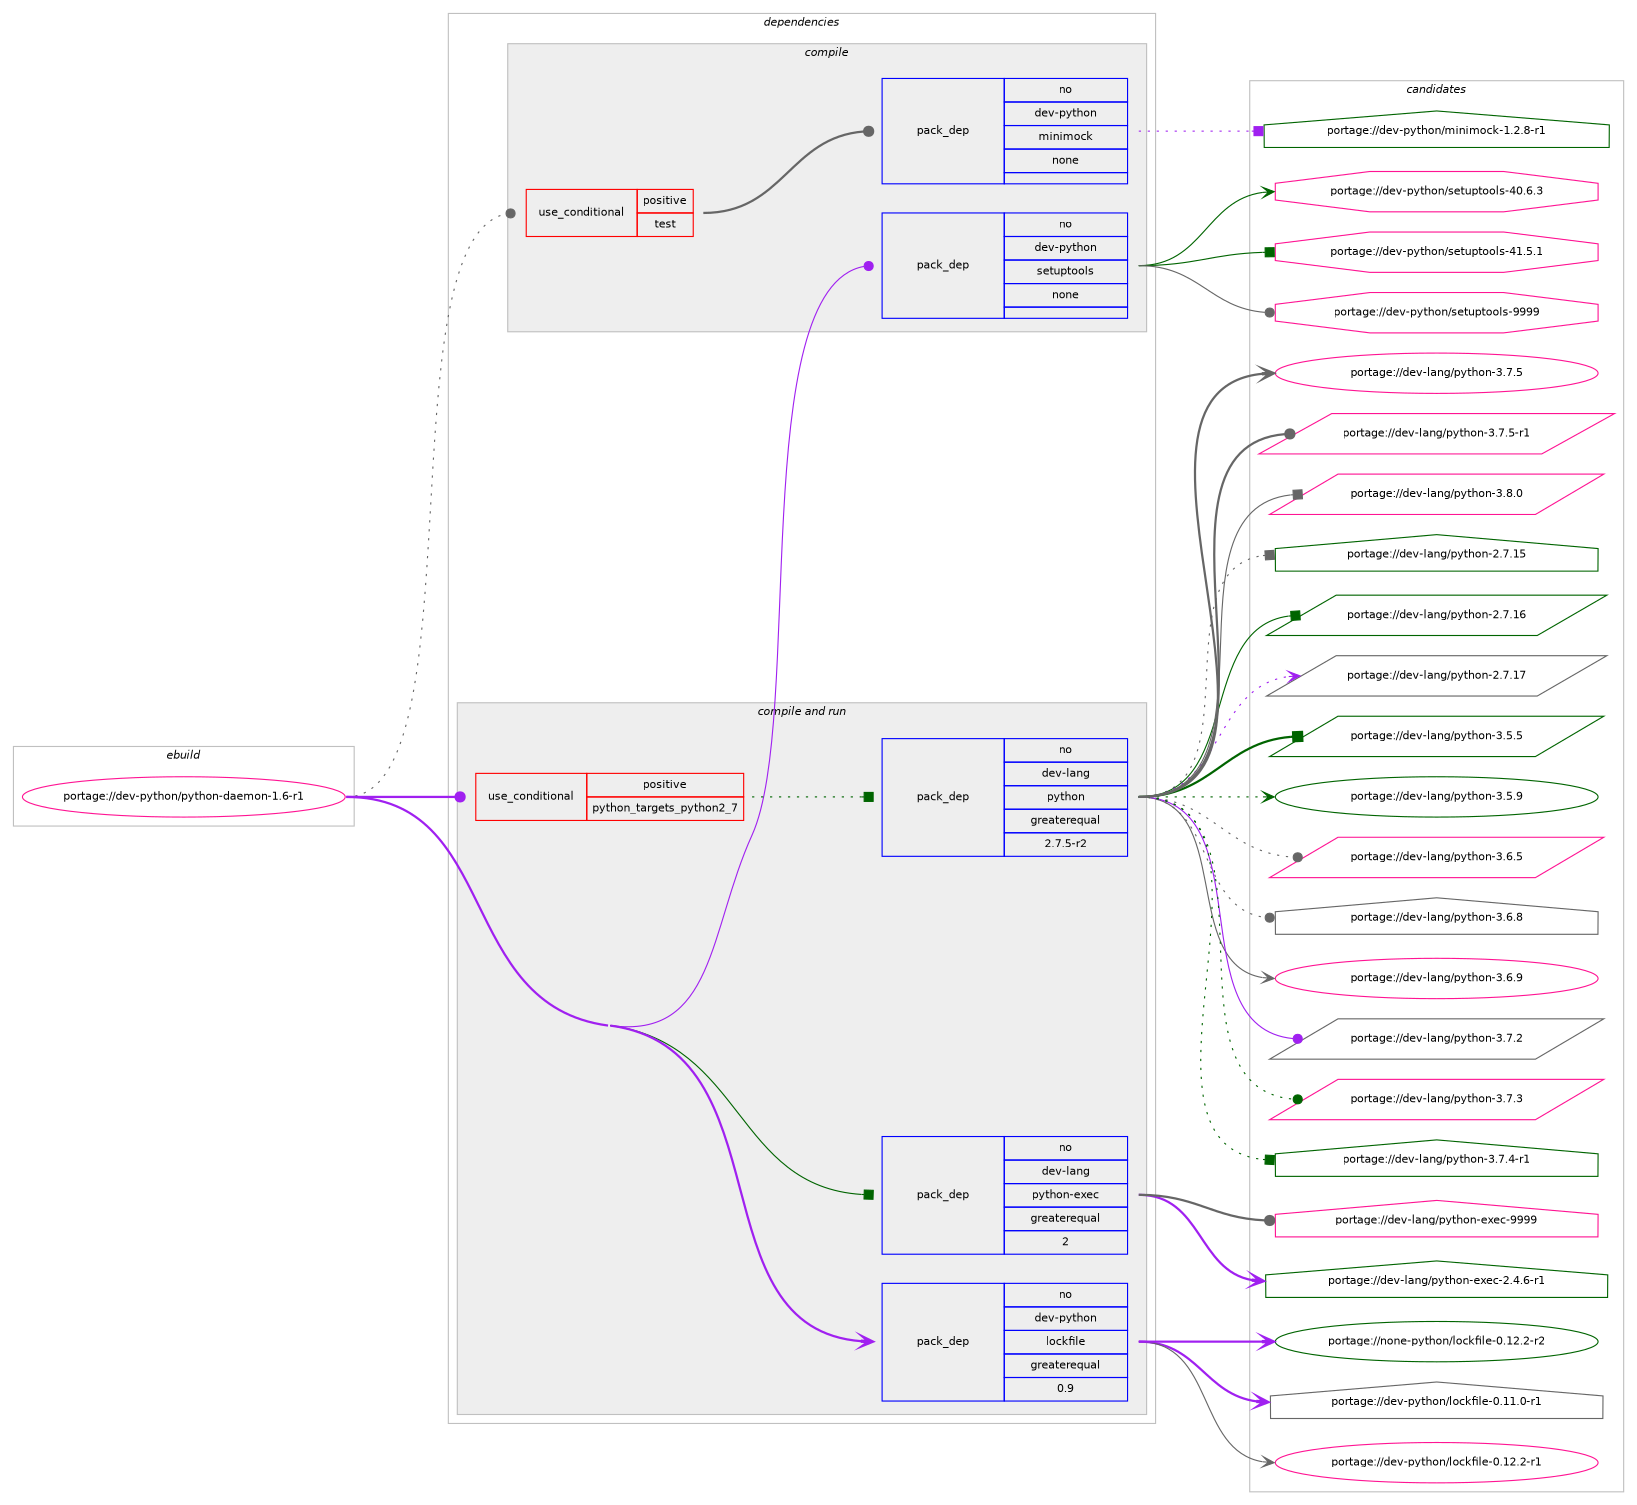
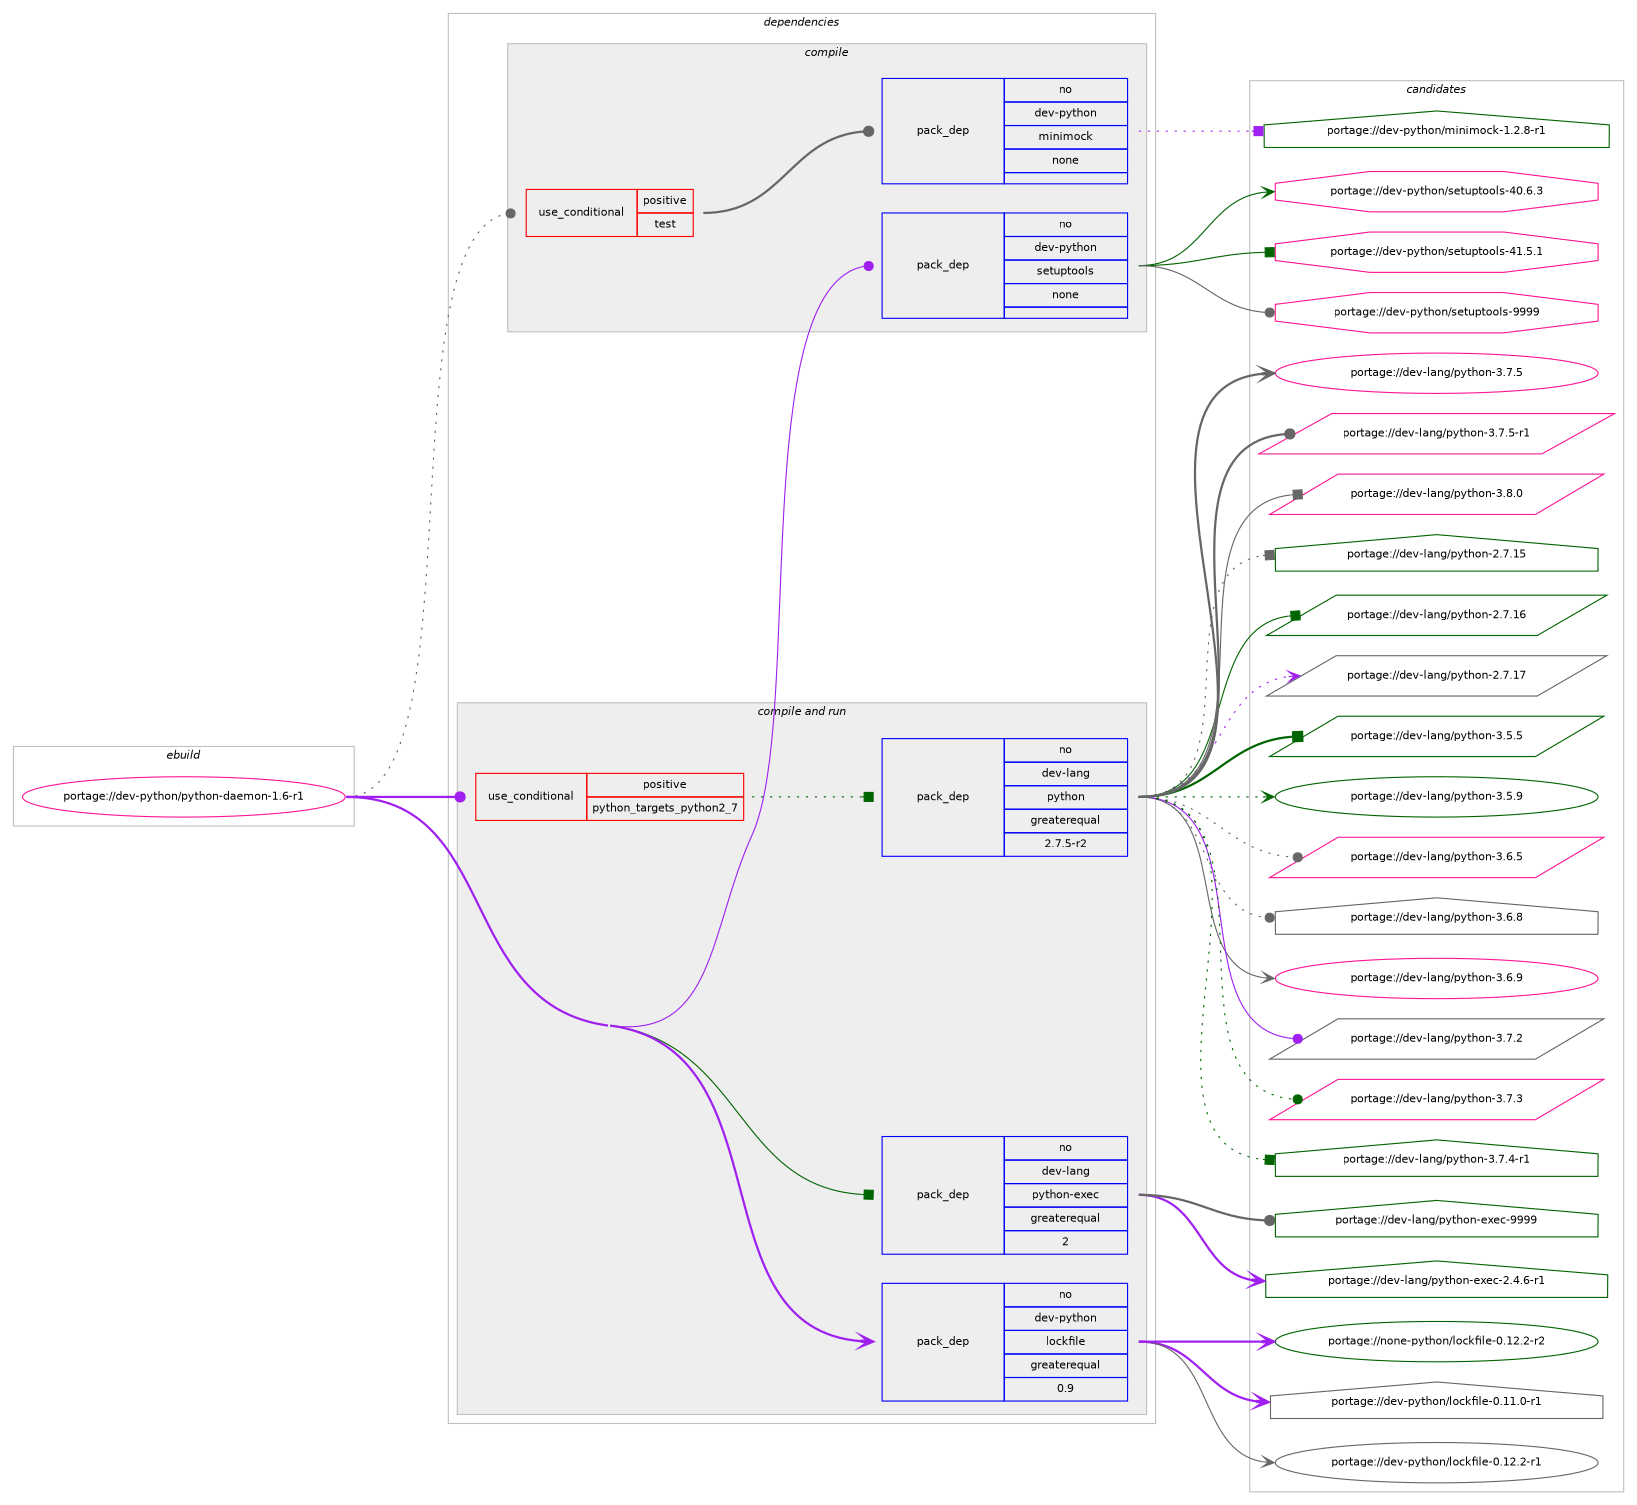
node "portage://dev-lang/python-exec-9999": color deeppink -> darkgreen
node "portage://dev-python/lockfile-0.12.2-r1": color deeppink -> gray40
